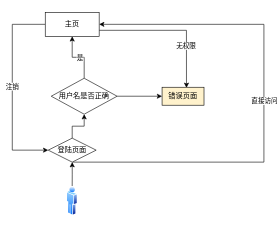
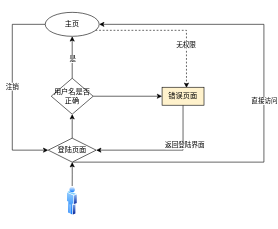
node "主页": shape rectangle -> ellipse
edge "主页" -> "错误页面": style solid -> dashed
node "用户名是否正确": size 66x36 -> 42x36
edge "错误页面" -> "登陆页面": added, label "返回登陆界面"
